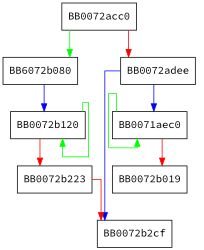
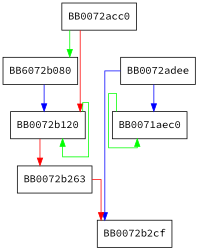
edge "BB0072acc0" -> "BB0072adee": now "BB0072acc0" -> "BB0072b120"
node "BB0072b223": label "BB0072b223" -> "BB0072b263"
node "BB0072b019": removed
